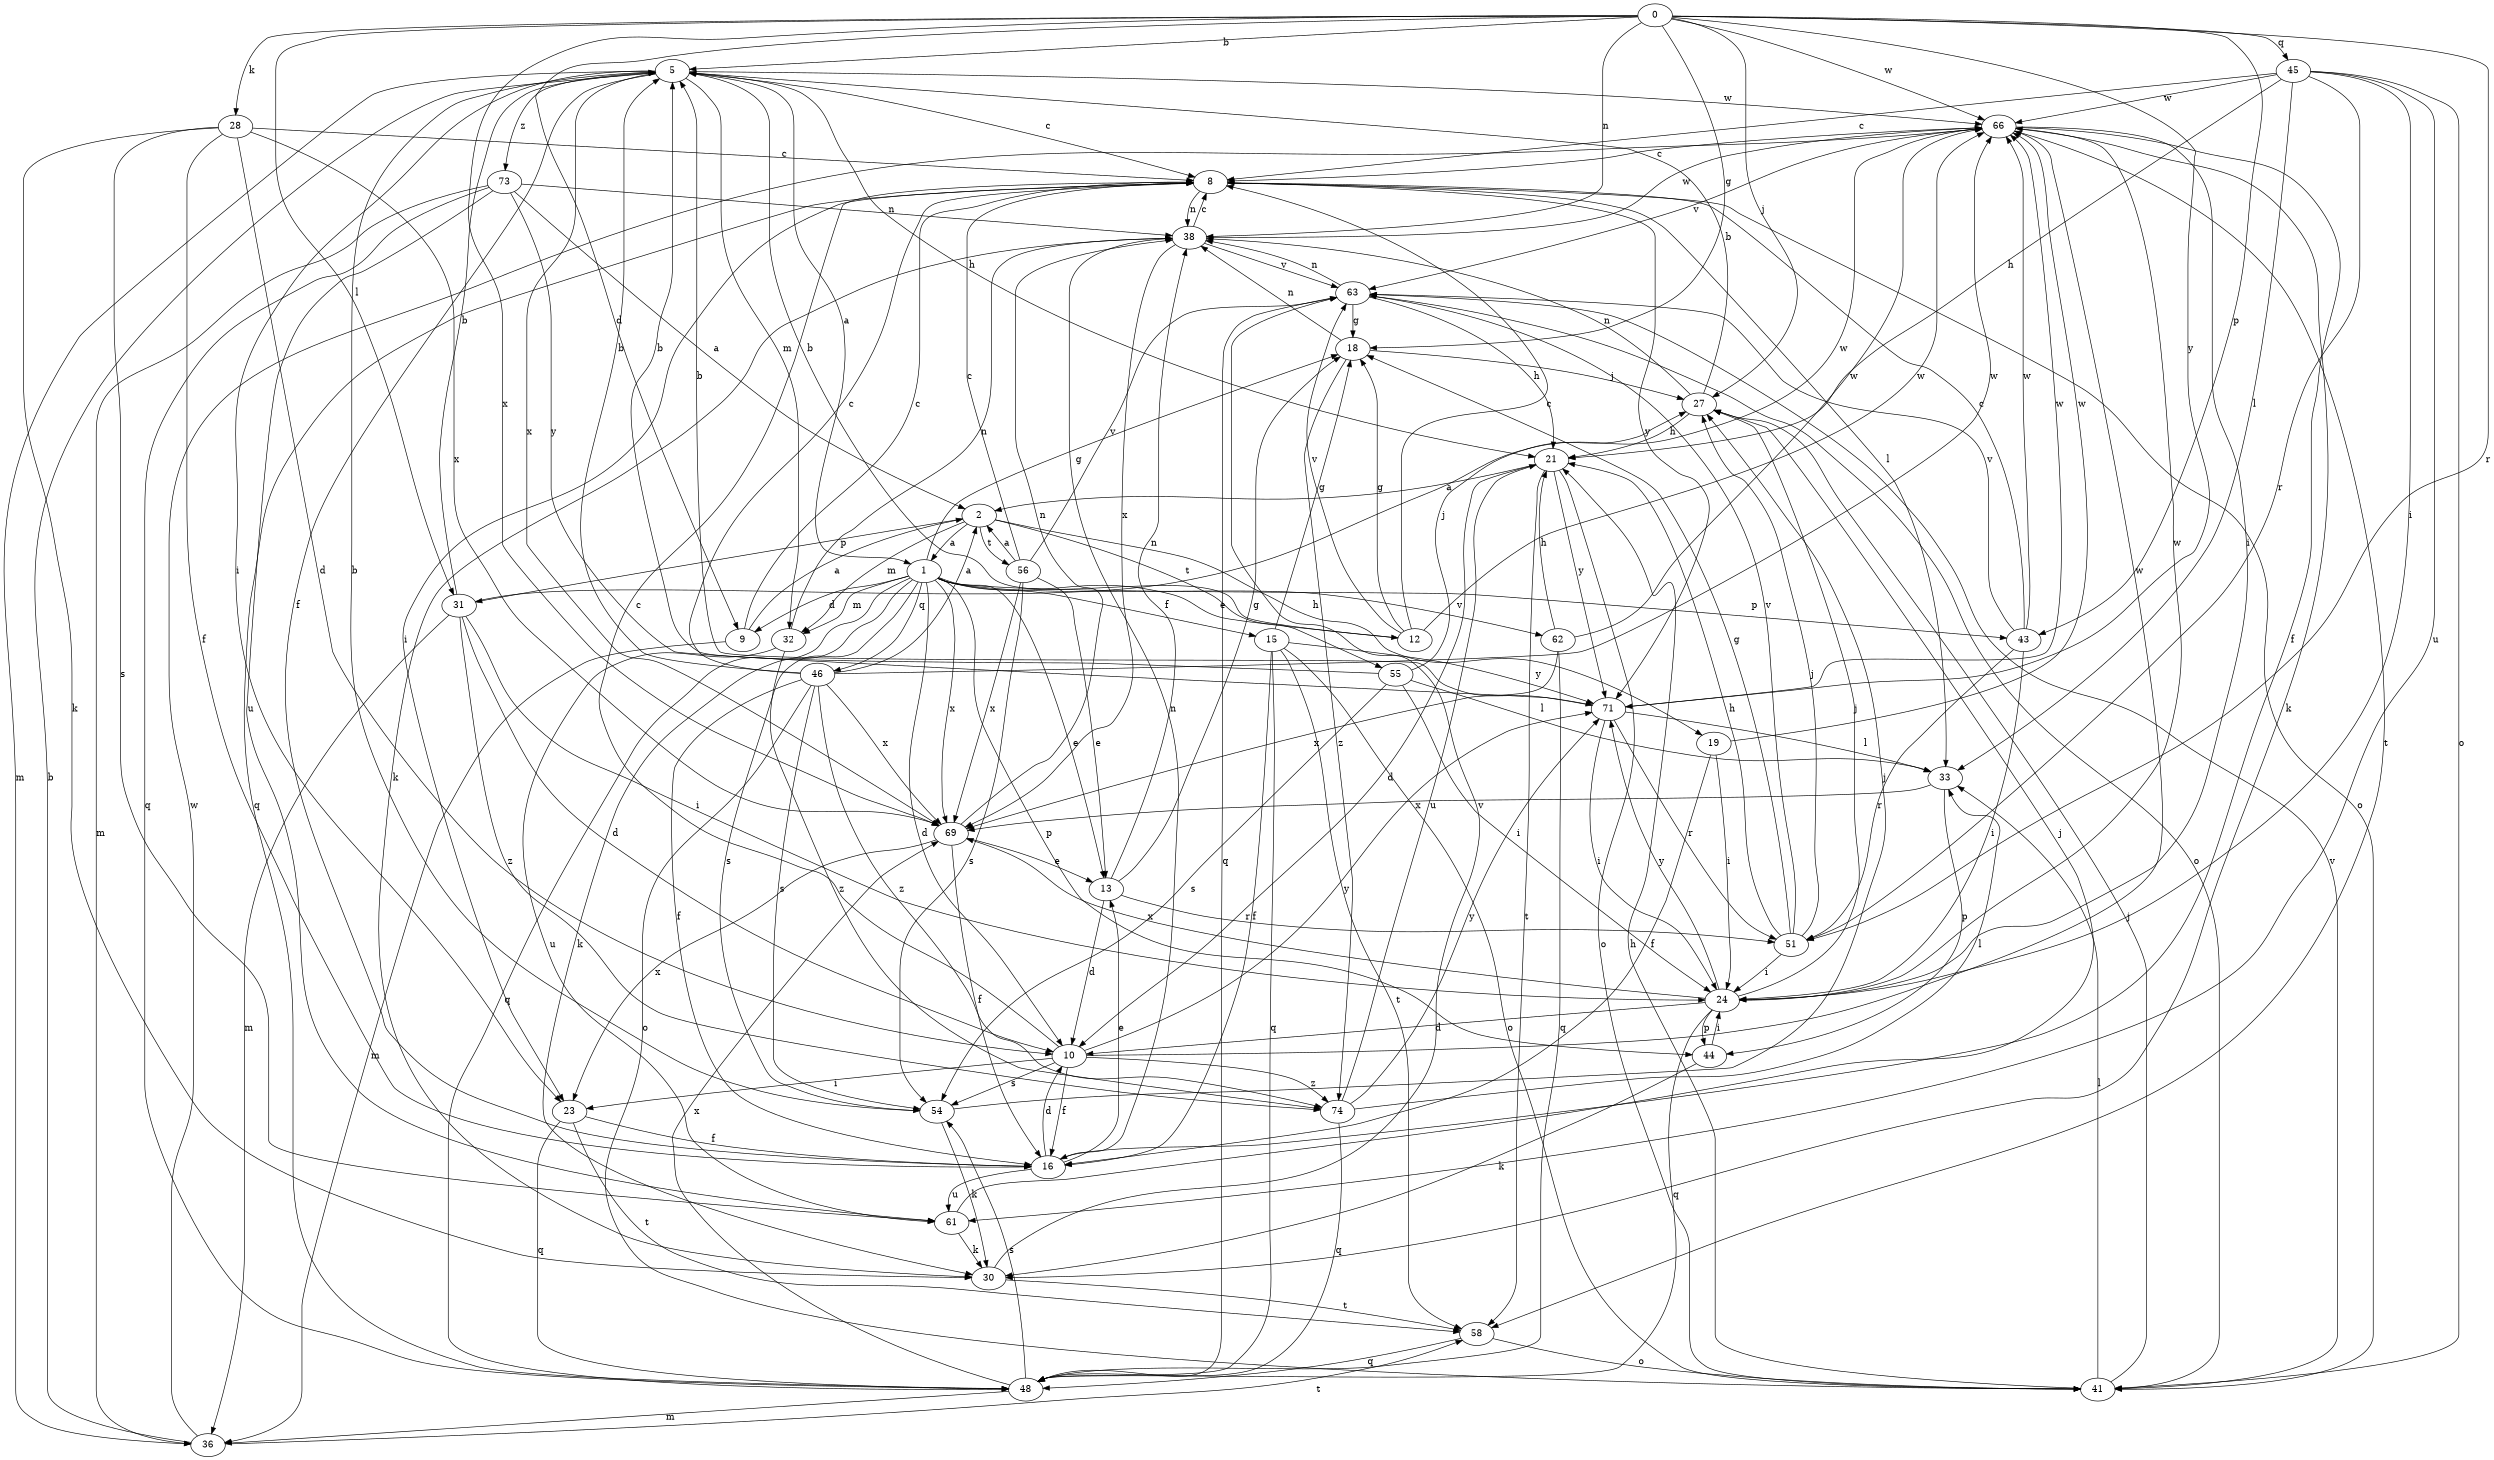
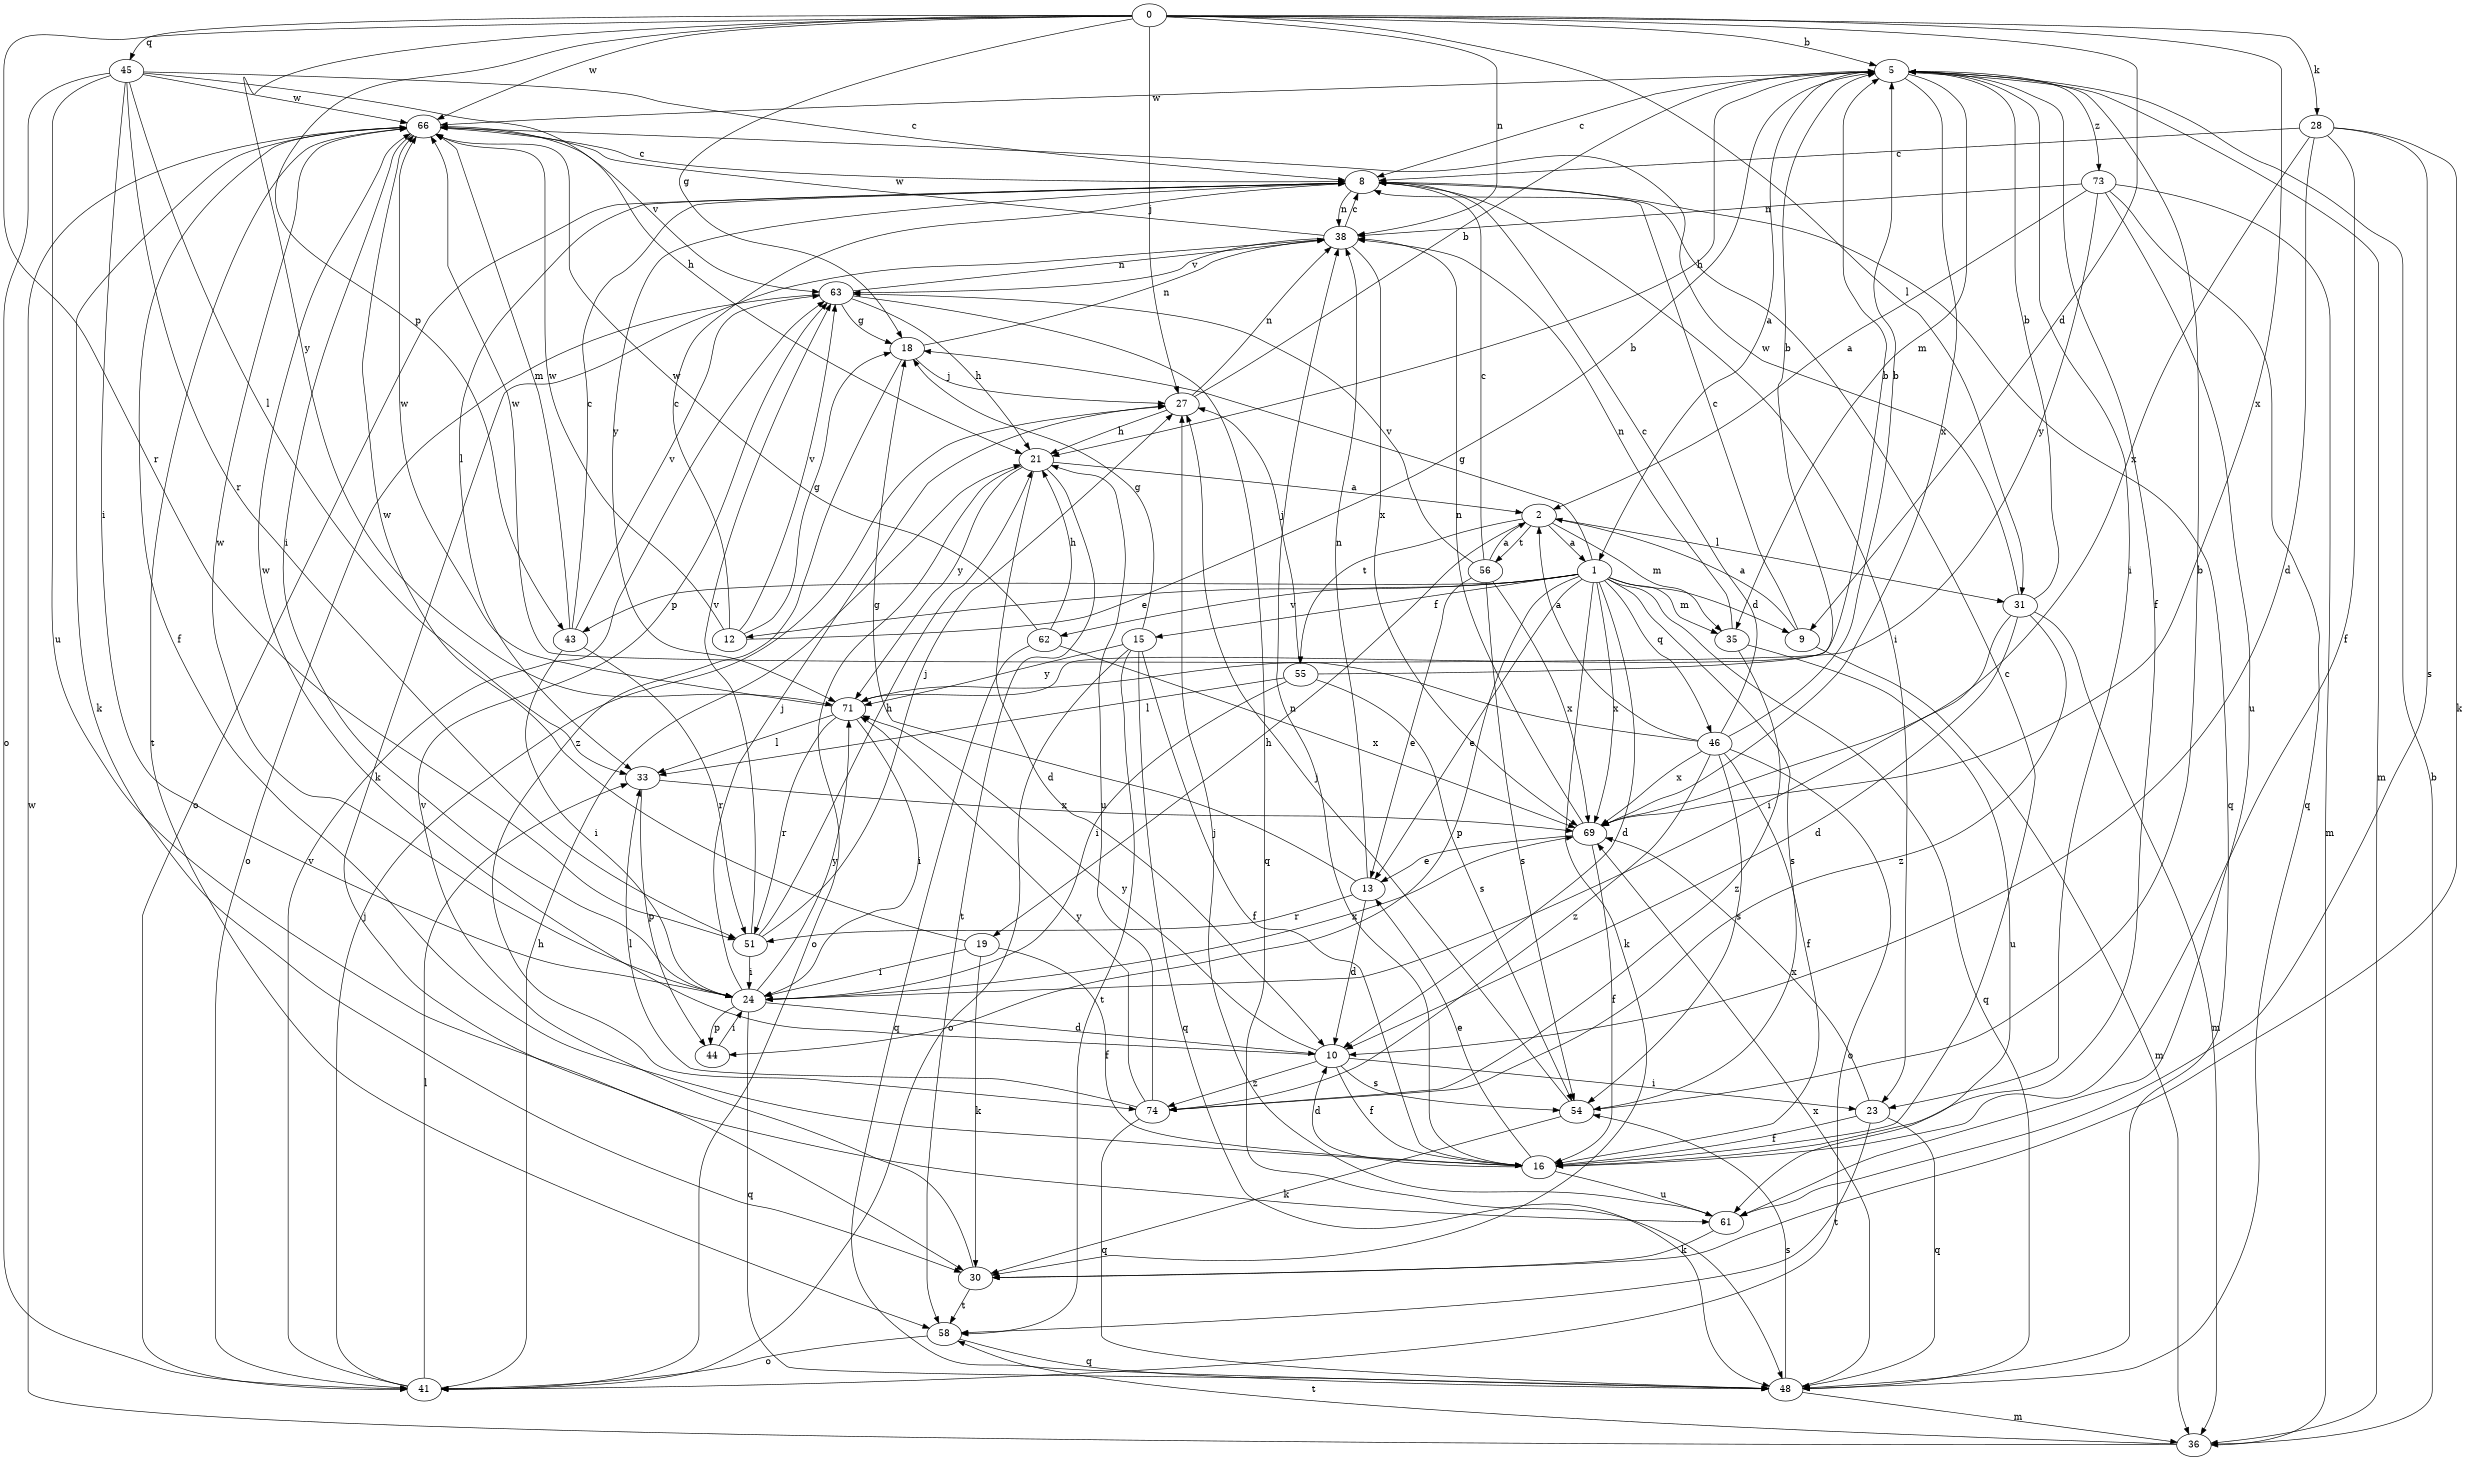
edge "43" -> "66": label "w" -> "m"
edge "2" -> "31": label "p" -> "l"
edge "10" -> "8": now "16" -> "8"
edge "51" -> "18": removed, label "g"
node "32": label "32" -> "35"
edge "69" -> "23": reversed
edge "44" -> "30": now "19" -> "30"
